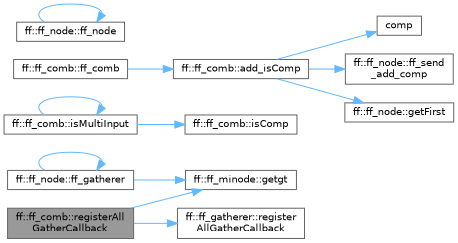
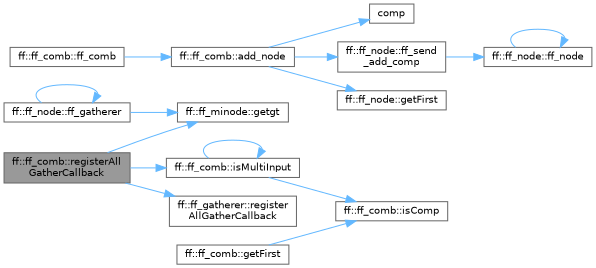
edge "ff::ff_node::ff_send _add_comp" -> "ff::ff_node::ff_node": added
node "ff::ff_comb::add_isComp": label "ff::ff_comb::add_isComp" -> "ff::ff_comb::add_node"
edge "ff::ff_comb::registerAll GatherCallback" -> "ff::ff_comb::isMultiInput": added
node "ff::ff_comb::getFirst": added
